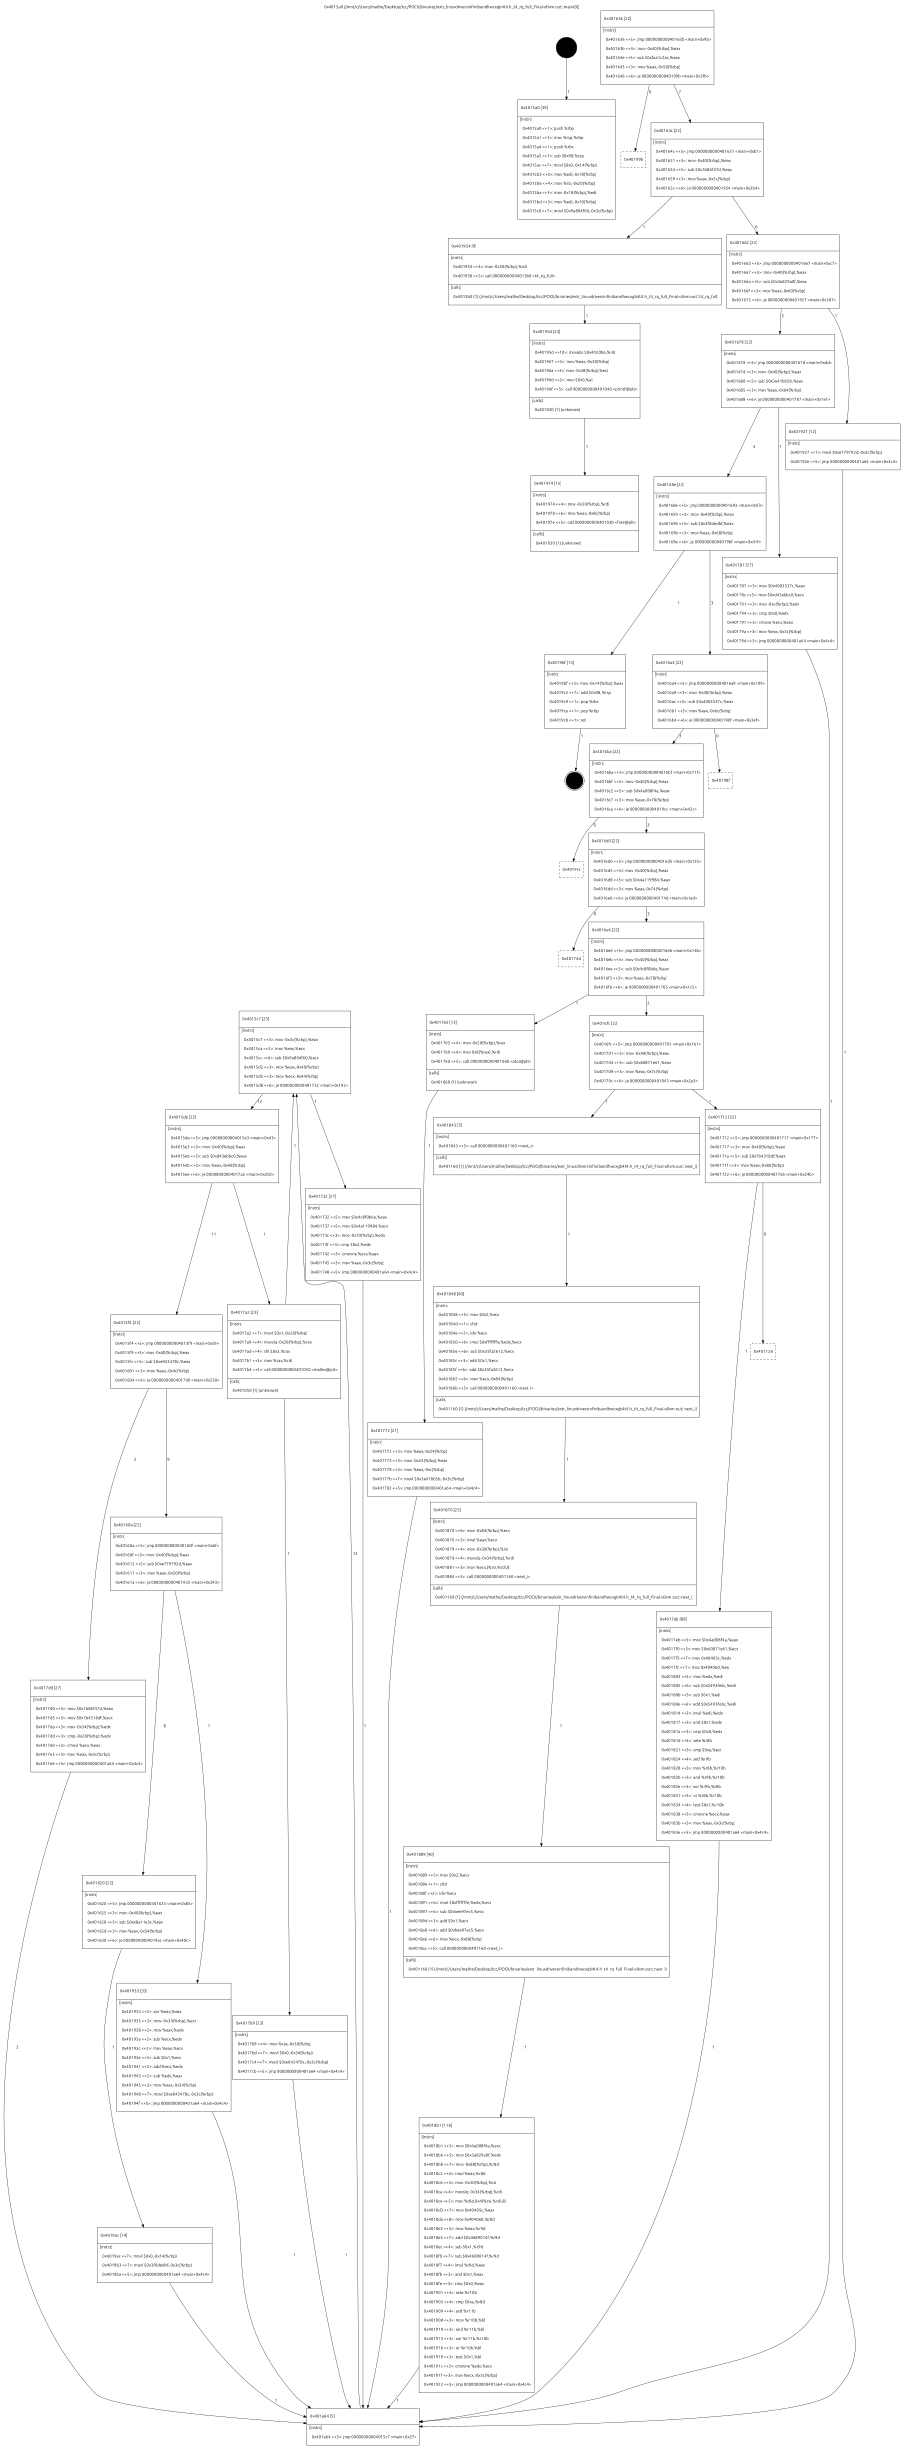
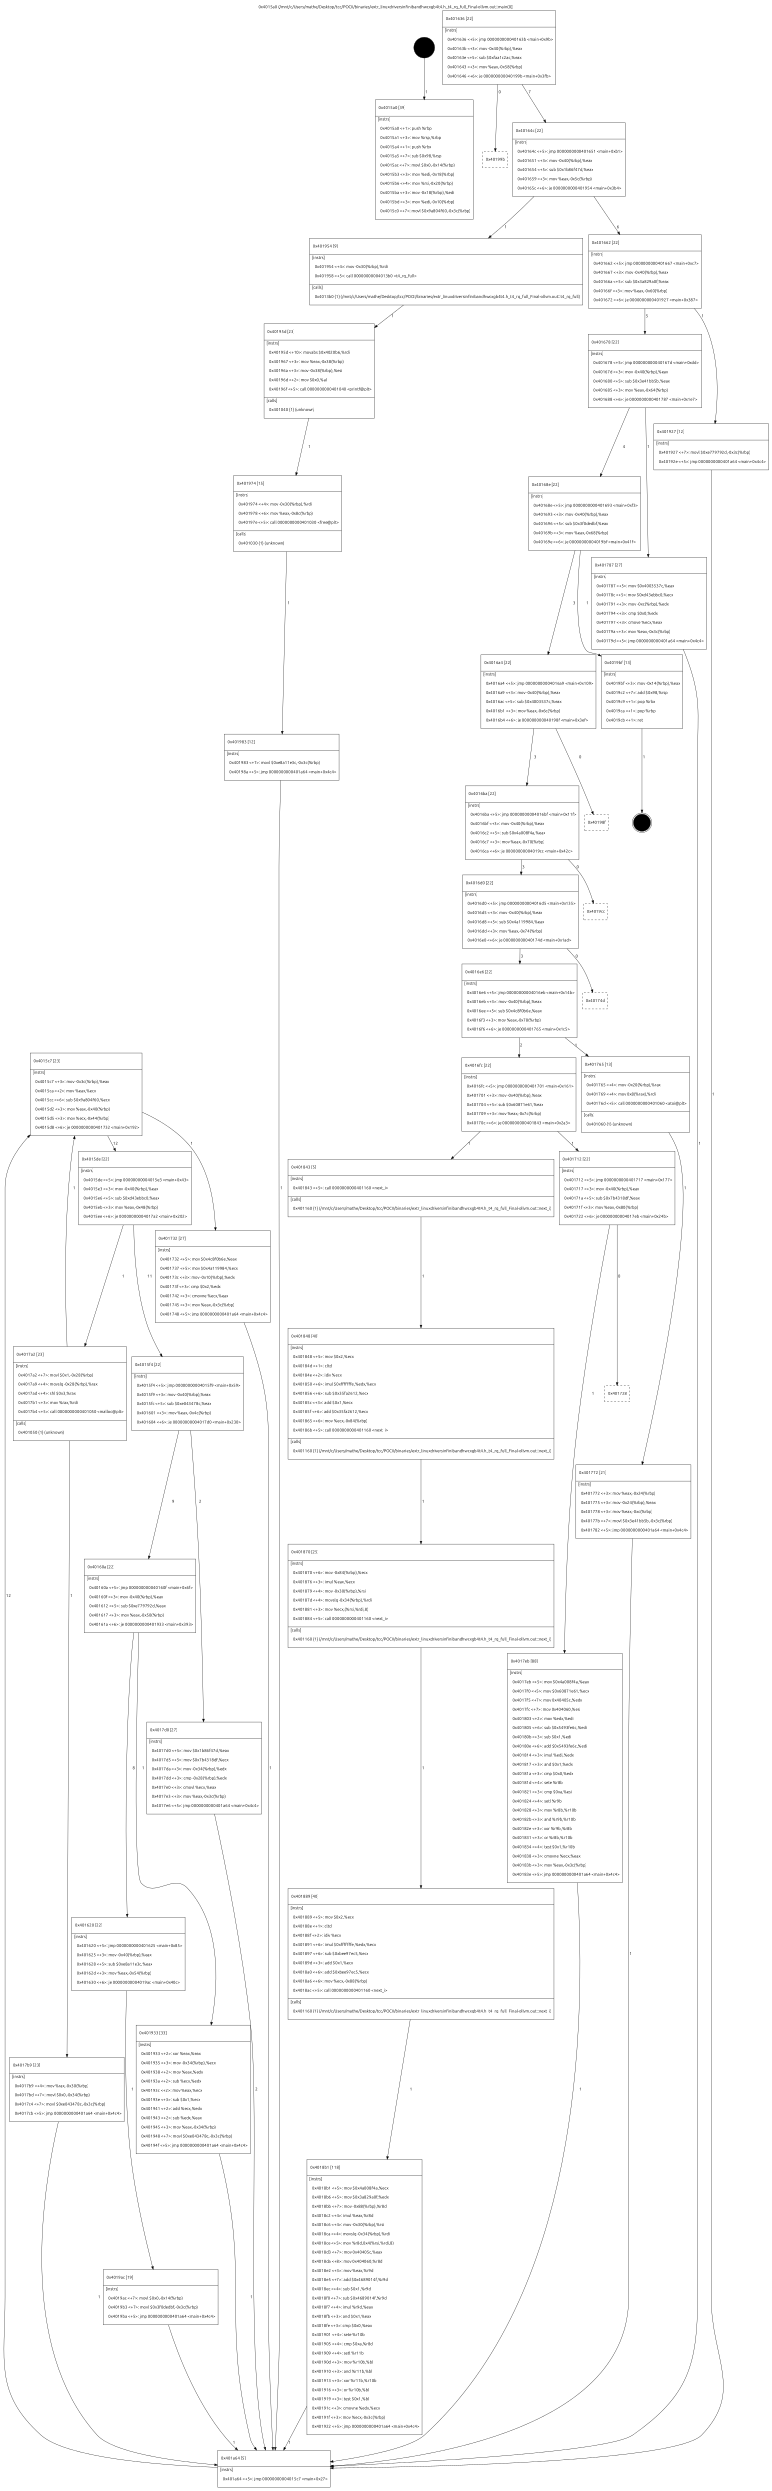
node "0x401983 [12]": added
